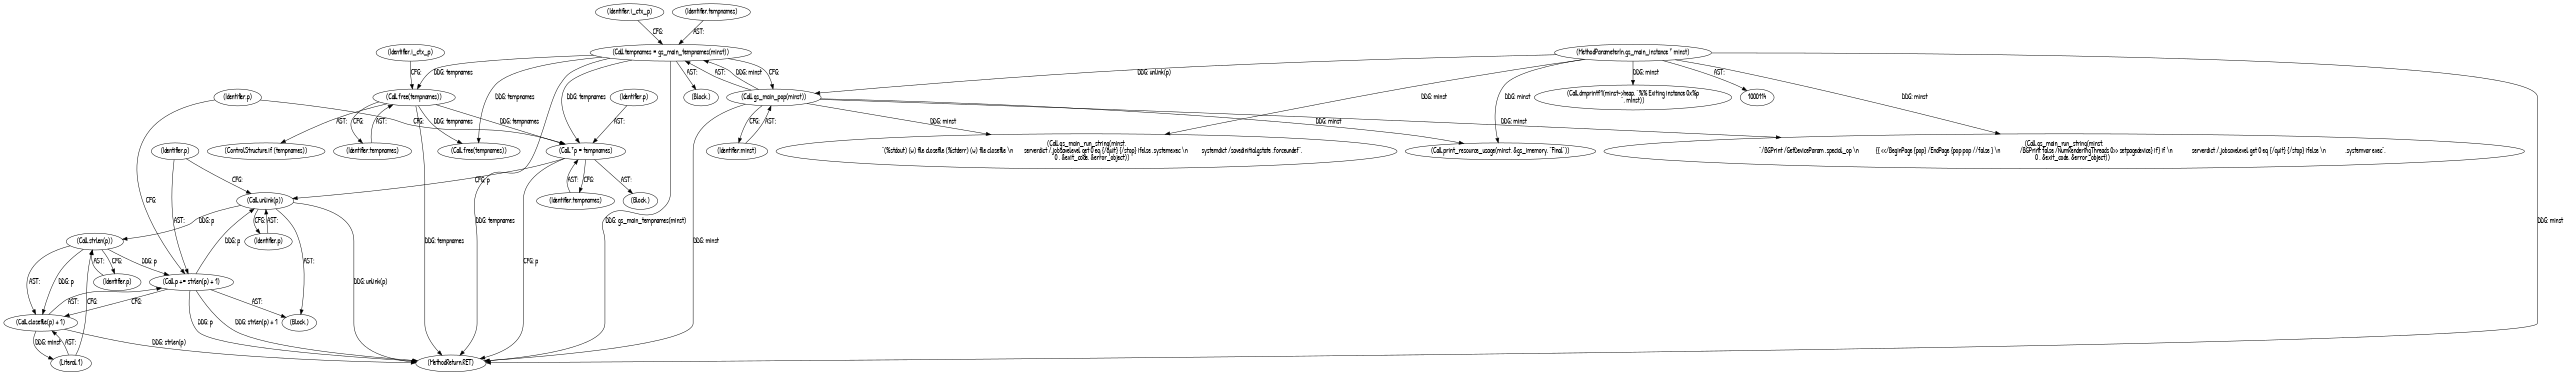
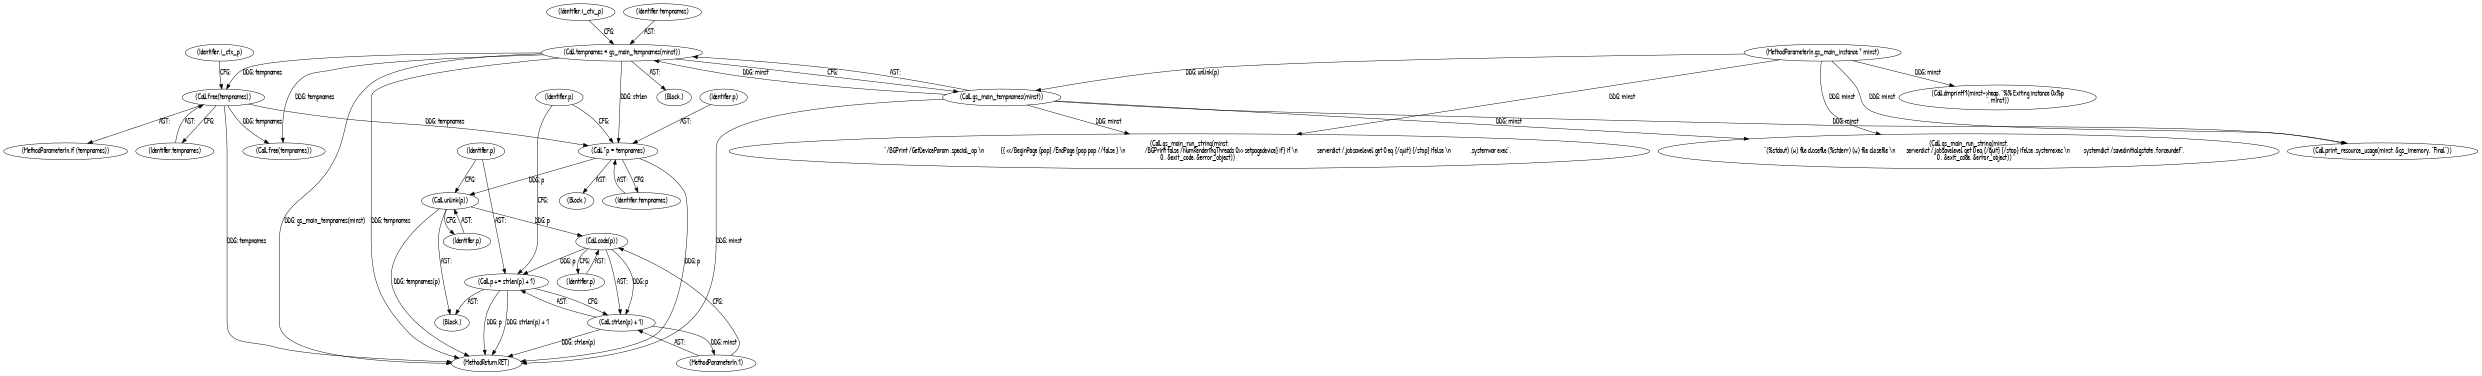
edge "(Call,tempnames = gs_main_tempnames(minst))" -> "(Call,*p = tempnames)": label "DDG: tempnames" -> "DDG: strlen"
node "(Call,gs_main_pop(minst))": label "(Call,gs_main_pop(minst))" -> "(Call,gs_main_tempnames(minst))"
node "1000114": removed
node "(ControlStructure,if (tempnames))": label "(ControlStructure,if (tempnames))" -> "(MethodParameterIn,if (tempnames))"
node "(Identifier,minst)": removed
edge "(Call,*p = tempnames)" -> "(Call,unlink(p))": label "CFG: p" -> "DDG: p"
edge "(Call,p += strlen(p) + 1)" -> "(Call,unlink(p))": removed, label "DDG: p"
node "(Call,strlen(p))": label "(Call,strlen(p))" -> "(Call,code(p))"
edge "(Call,*p = tempnames)" -> "(MethodReturn,RET)": label "CFG: p" -> "DDG: p"
edge "(Call,unlink(p))" -> "(MethodReturn,RET)": label "DDG: unlink(p)" -> "DDG: tempnames(p)"
node "(Call,closefile(p) + 1)": label "(Call,closefile(p) + 1)" -> "(Call,strlen(p) + 1)"
edge "(MethodParameterIn,gs_main_instance * minst)" -> "(MethodReturn,RET)": removed, label "DDG: minst"
node "(Literal,1)": label "(Literal,1)" -> "(MethodParameterIn,1)"
